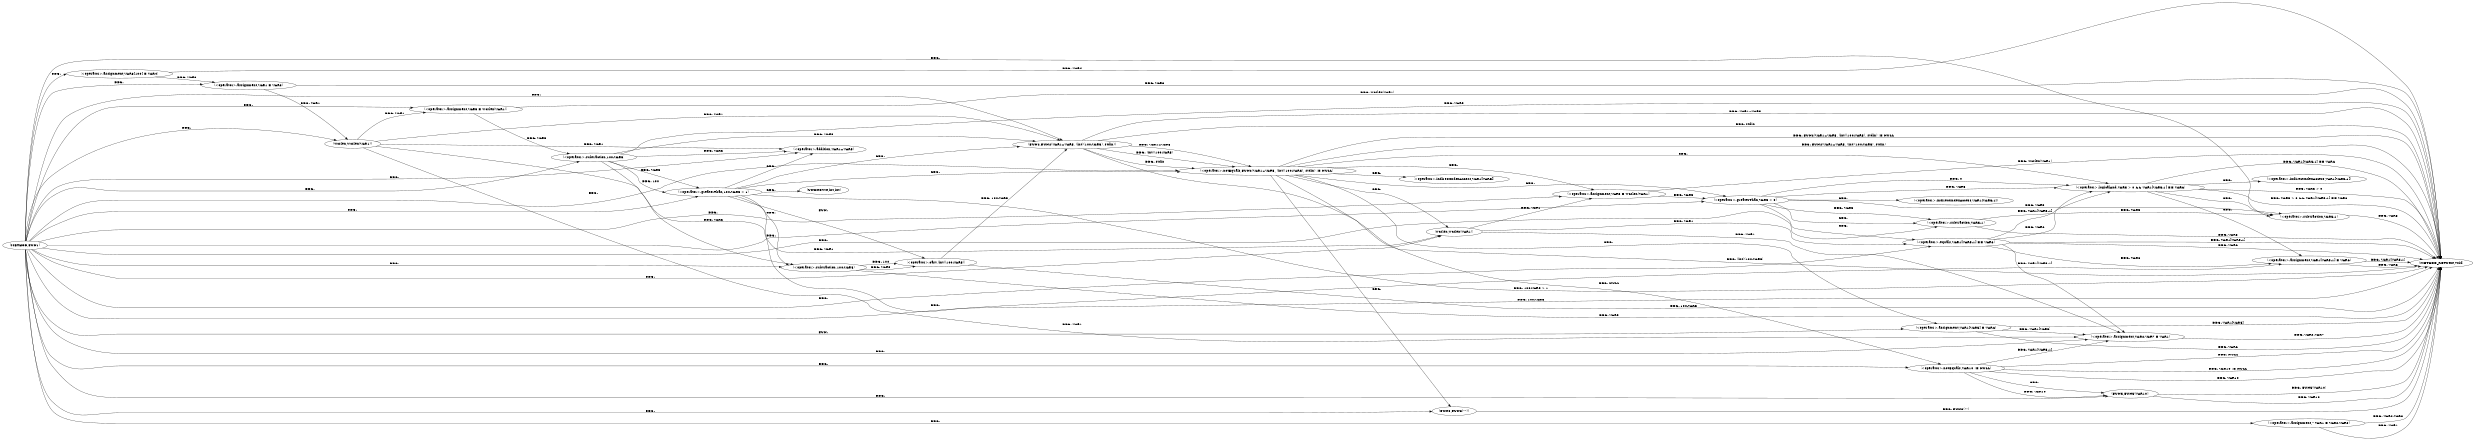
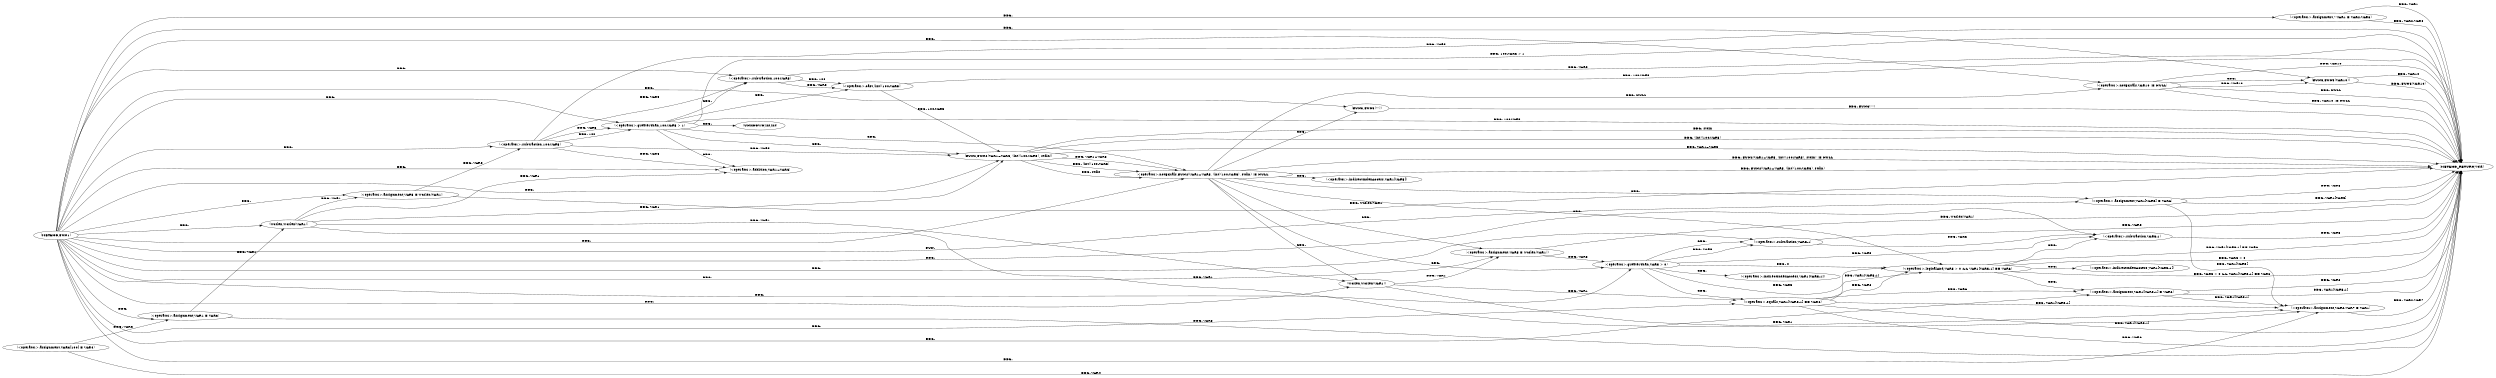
edge "(METHOD,FUN1)" -> "(<operator>.assignment,VAR3[100] = VAR4)": removed, label "DDG:"
edge "(<operator>.greaterThan,100-VAR5 > 1)" -> "(<operator>.cast,(int)(100-VAR5))": label "FUN: " -> "CDG: "
edge "(<operator>.notEquals,VAR10 != NULL)" -> "(<operator>.assignment,VAR2.VAR7 = VAR1)": now "(<operator>.assignment,VAR1[VAR5-1] = VAR6)" -> "(<operator>.assignment,VAR2.VAR7 = VAR1)"
